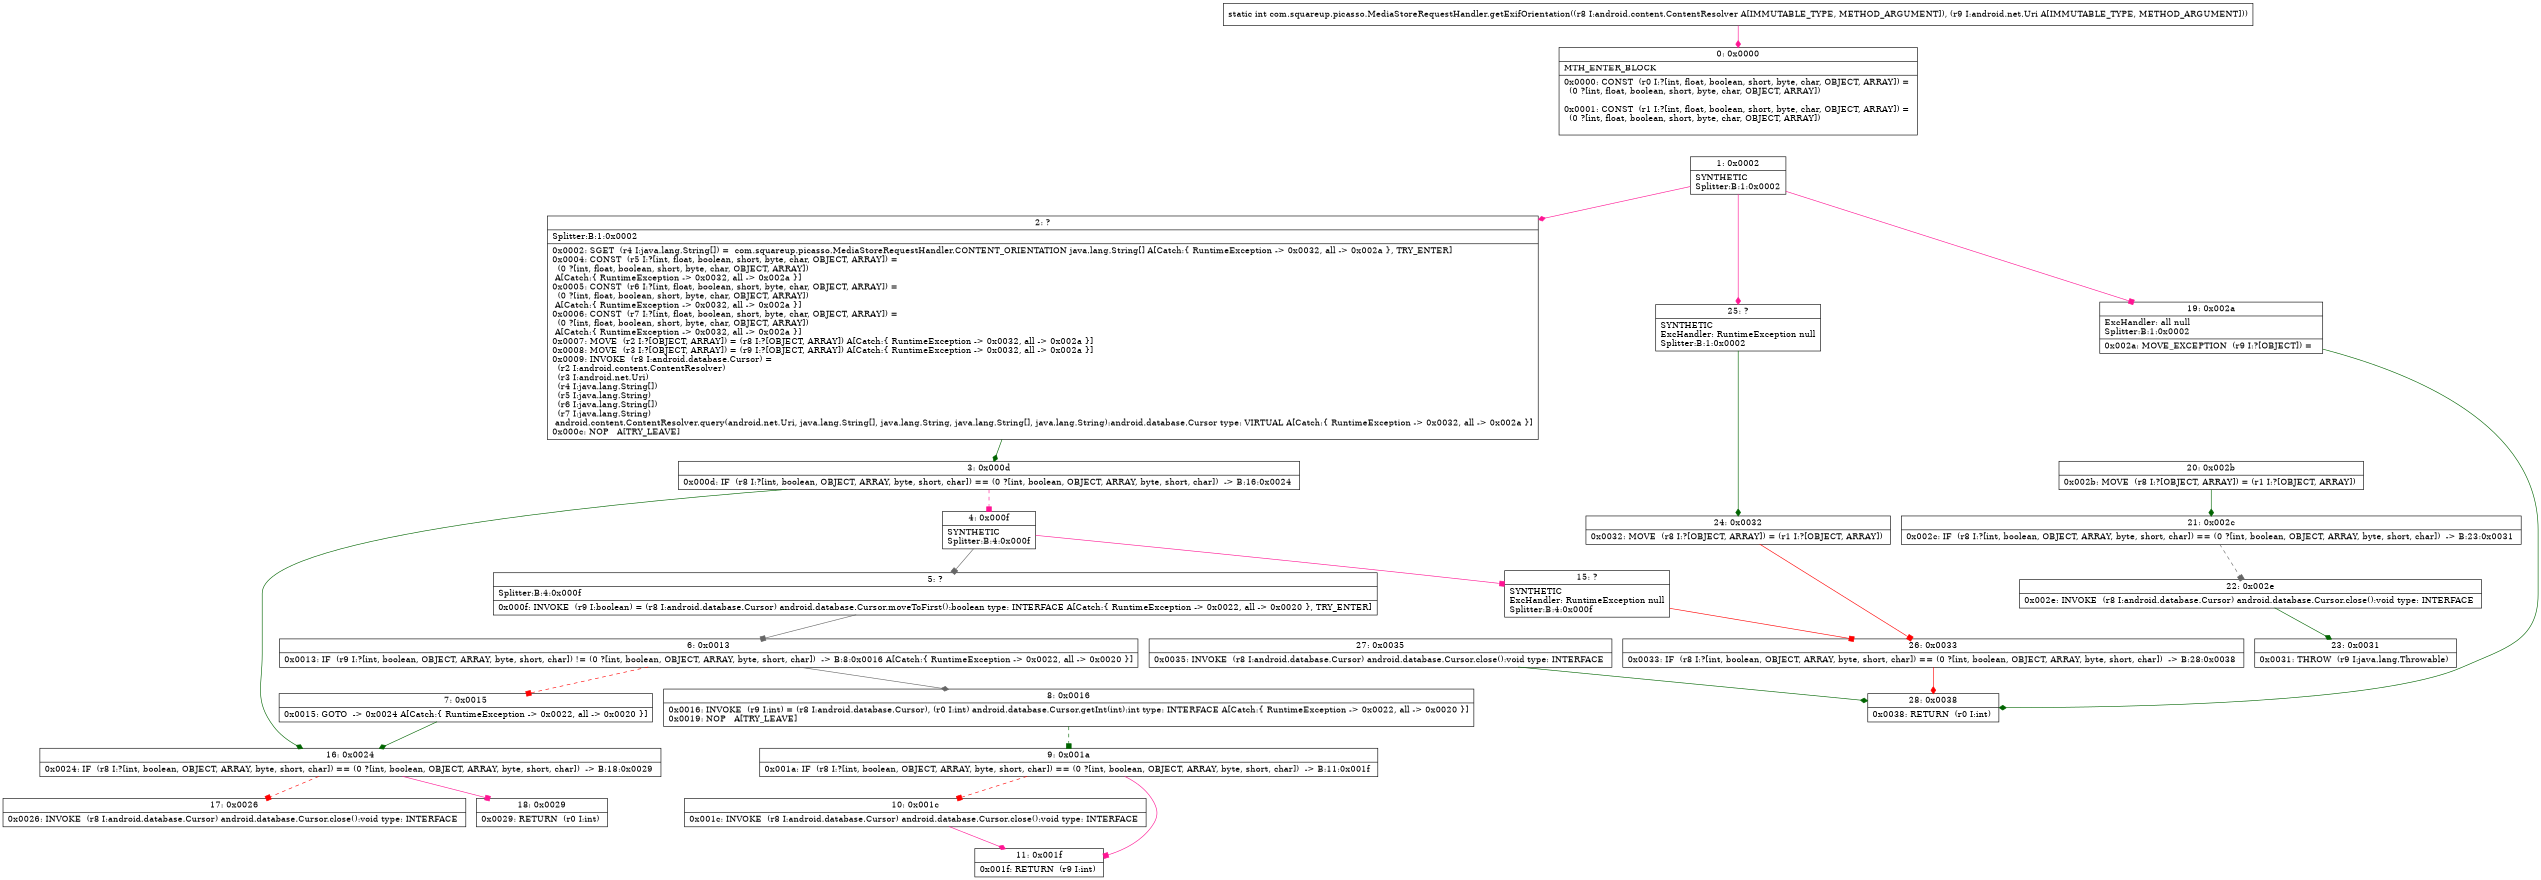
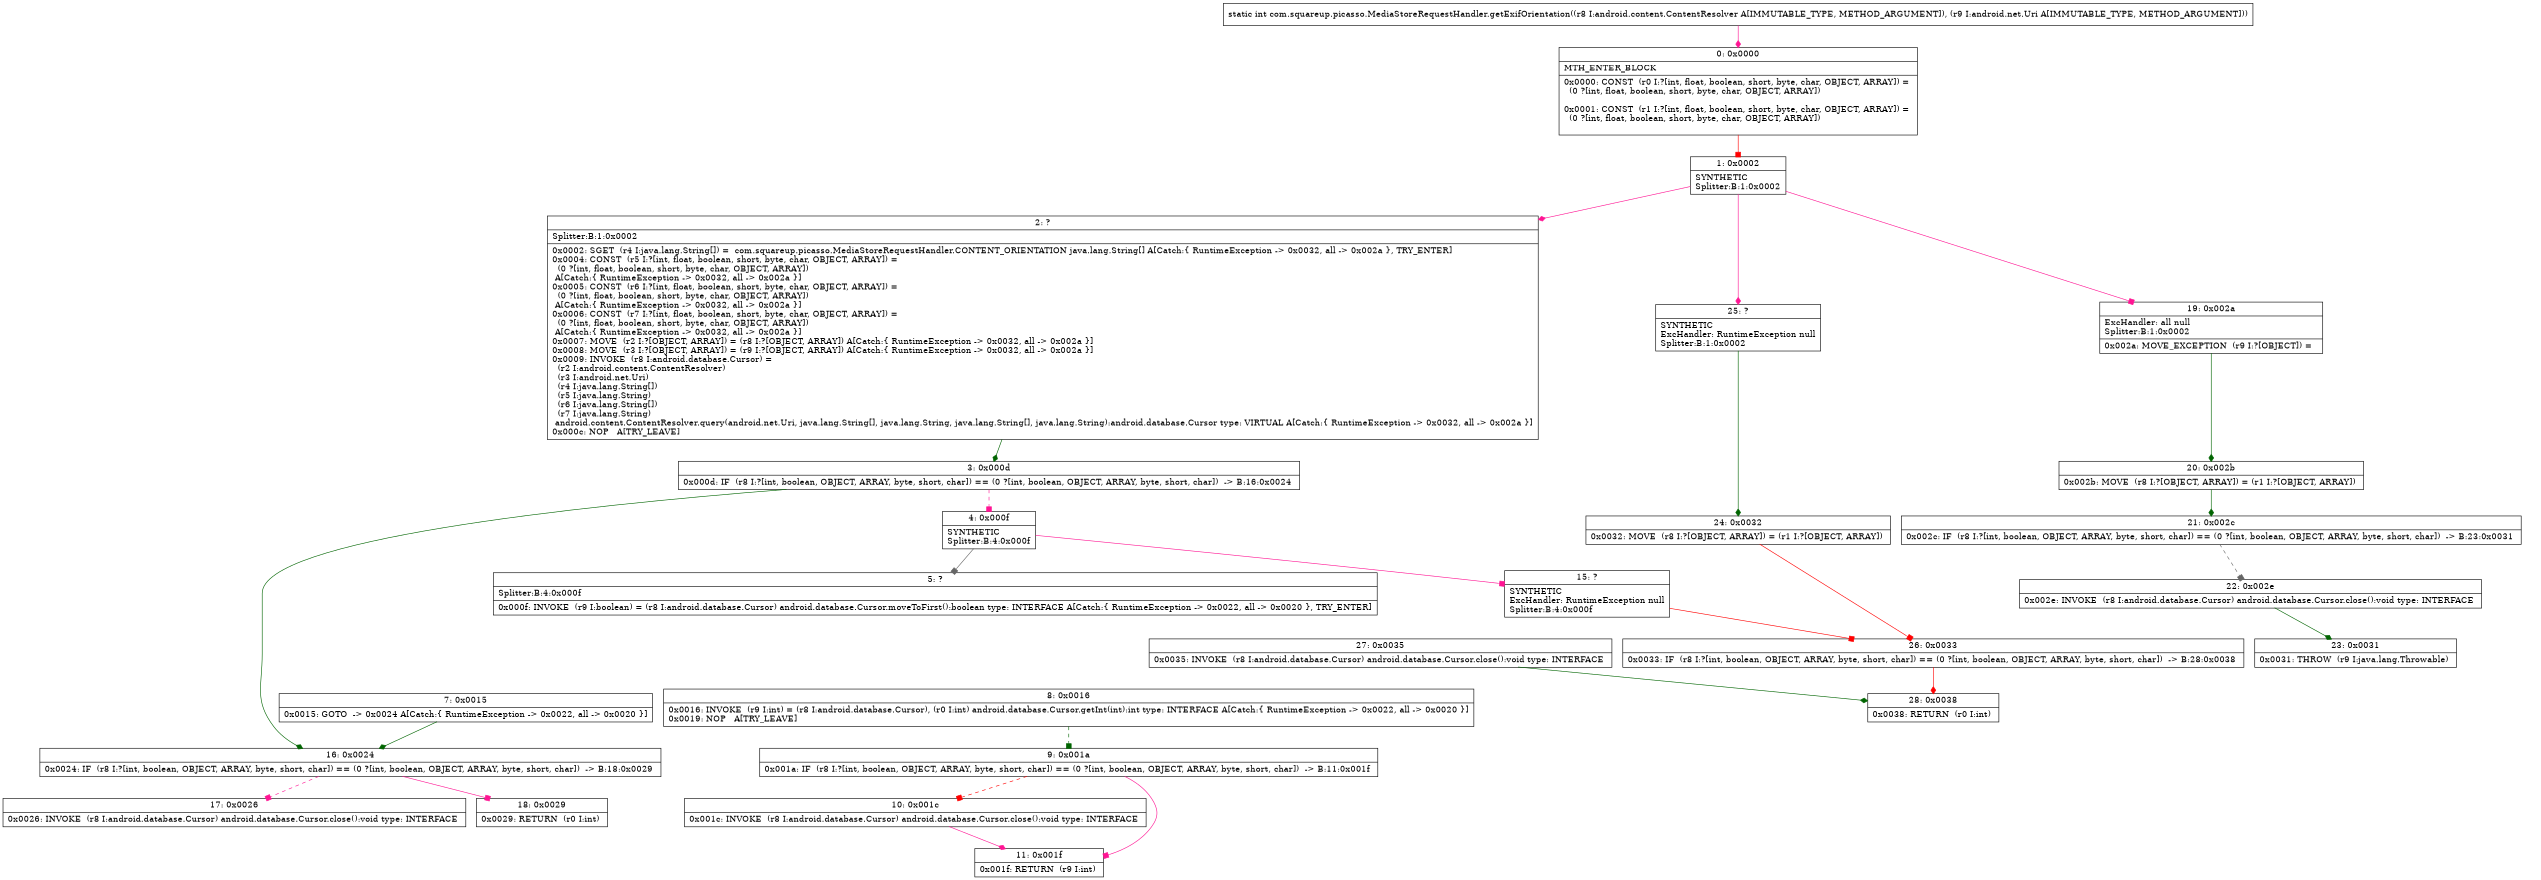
edge "0: 0x0000" -> "1: 0x0002": added
node "6: 0x0013": removed
edge "19: 0x002a" -> "28: 0x0038": now "19: 0x002a" -> "20: 0x002b"
edge "16: 0x0024" -> "17: 0x0026": color red -> deeppink
